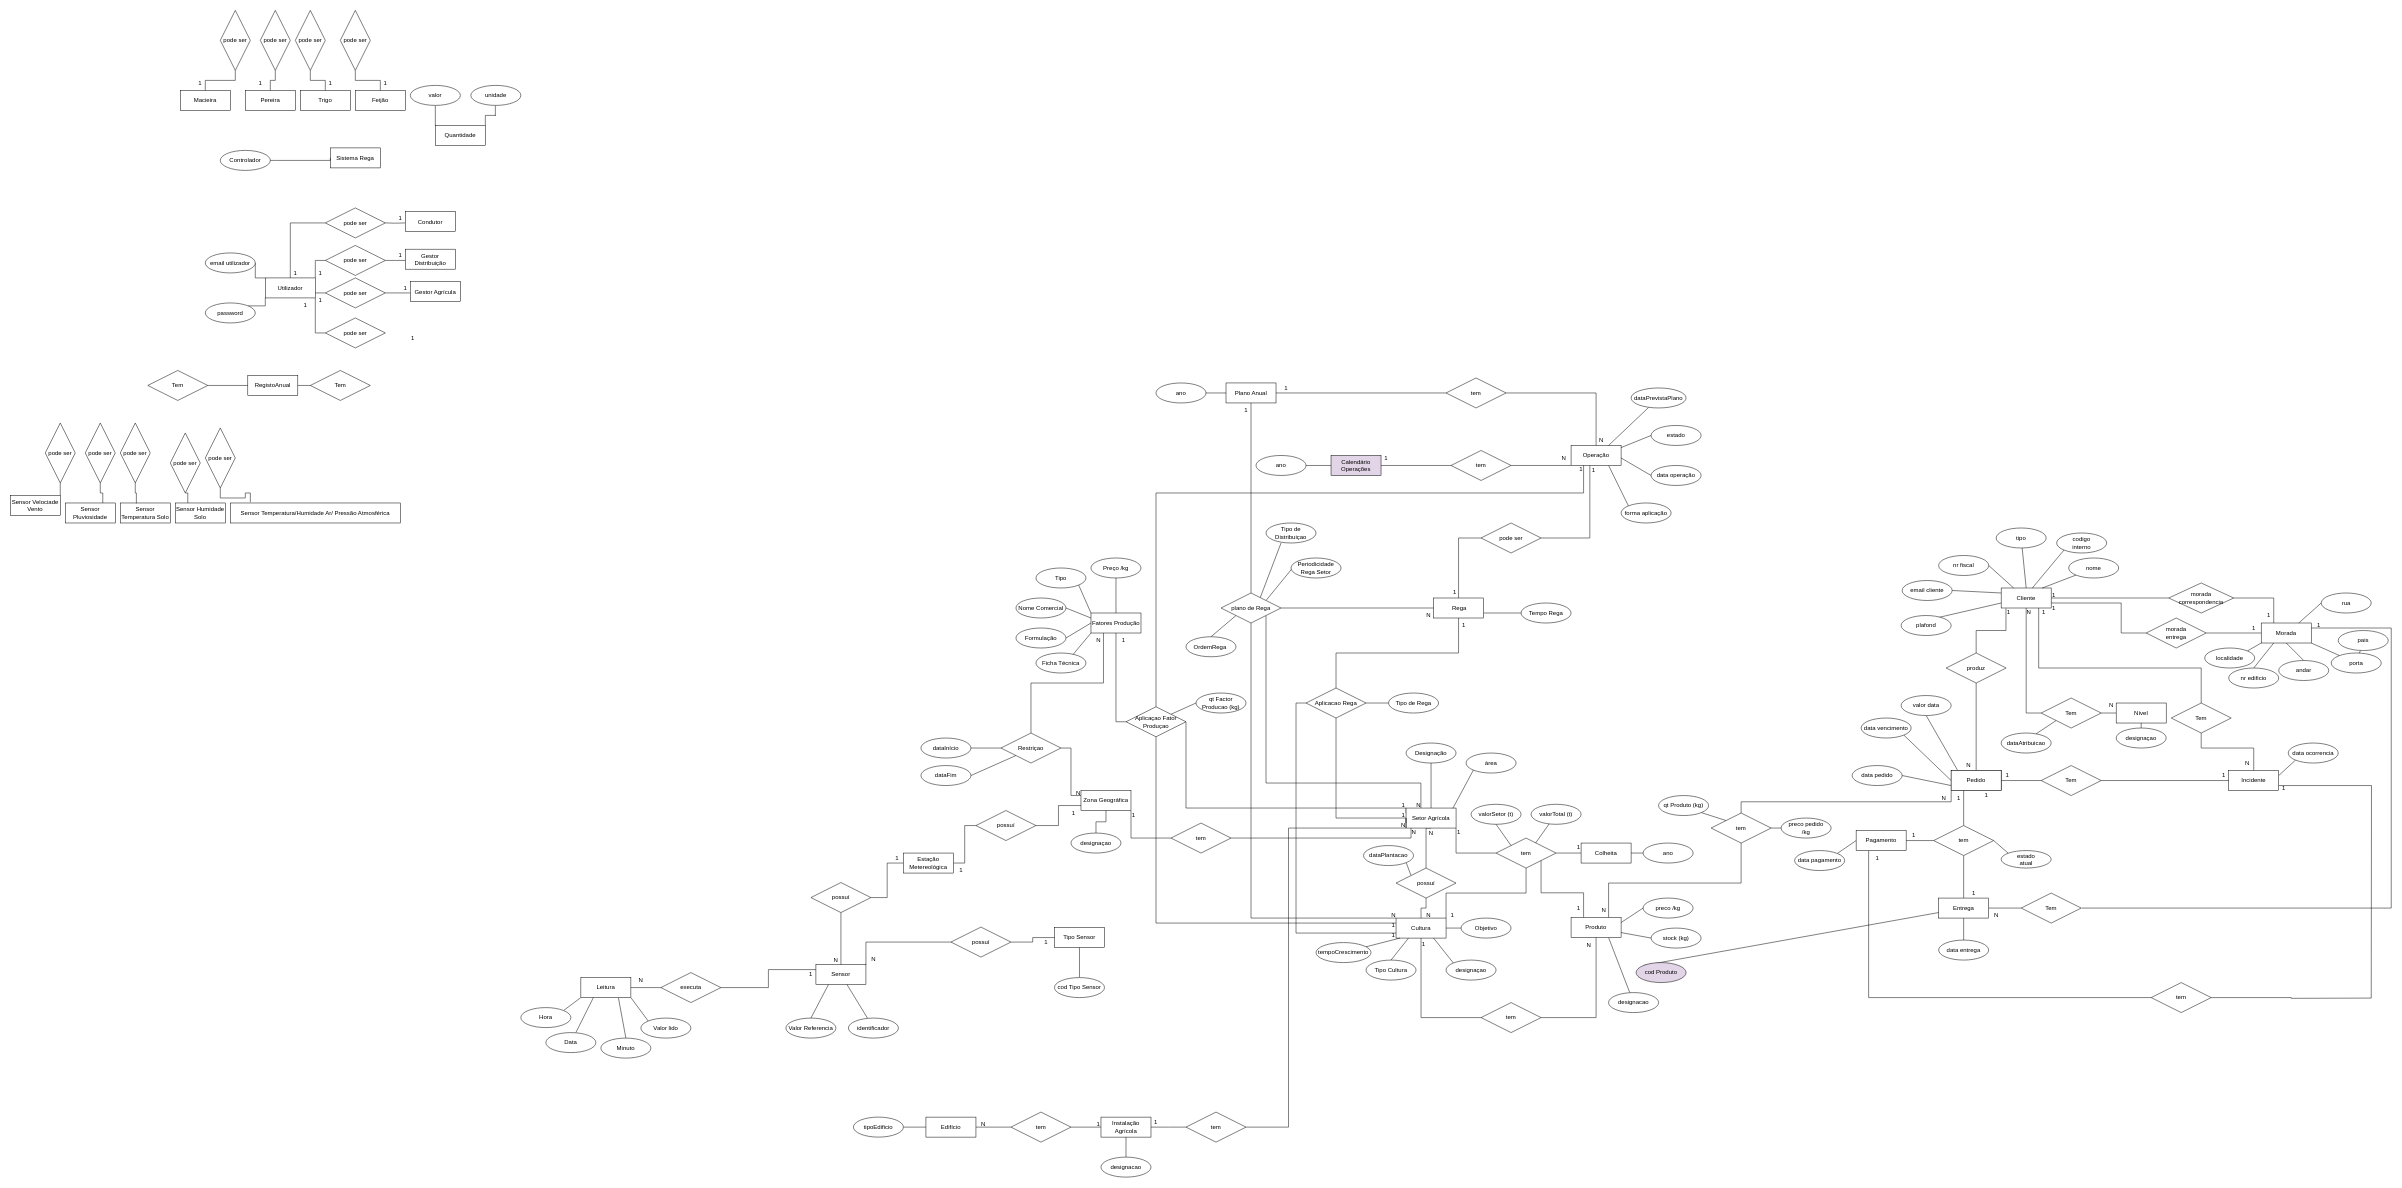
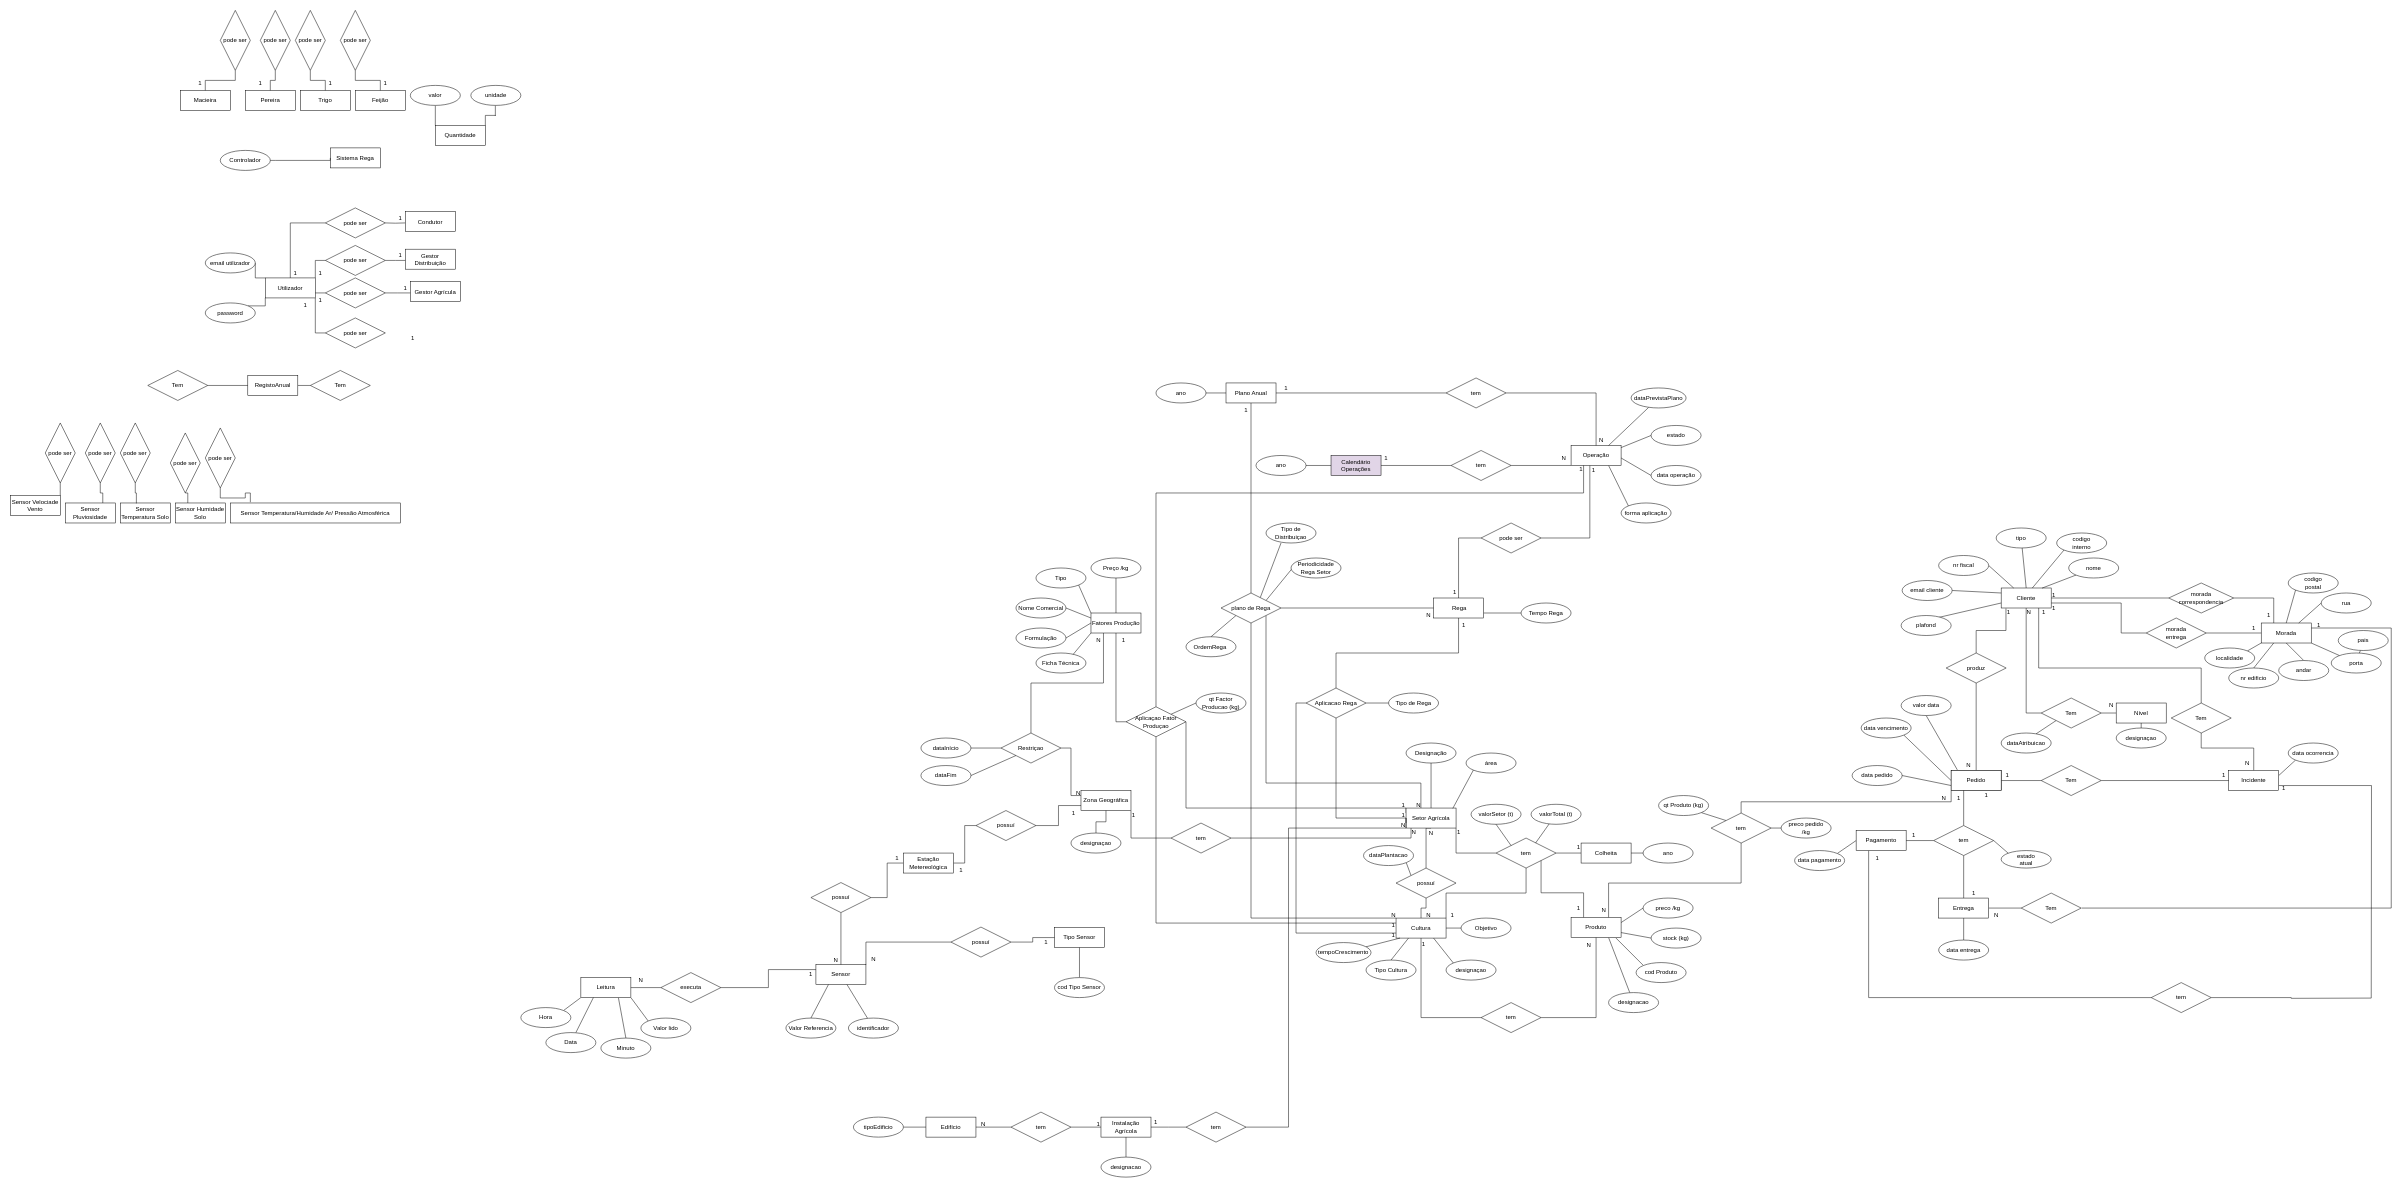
node "codigo postal": added
edge "codigo postal" -- "Morada": added
edge "Entrega" -- "cod Produto": now "Produto" -- "cod Produto"
node "cod Produto": fillcolor #e1d5e7 -> #ffffff
